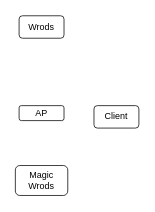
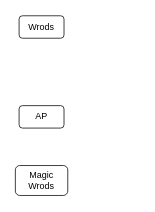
node "AP": size 45x15 -> 45x23
node "Client": removed
